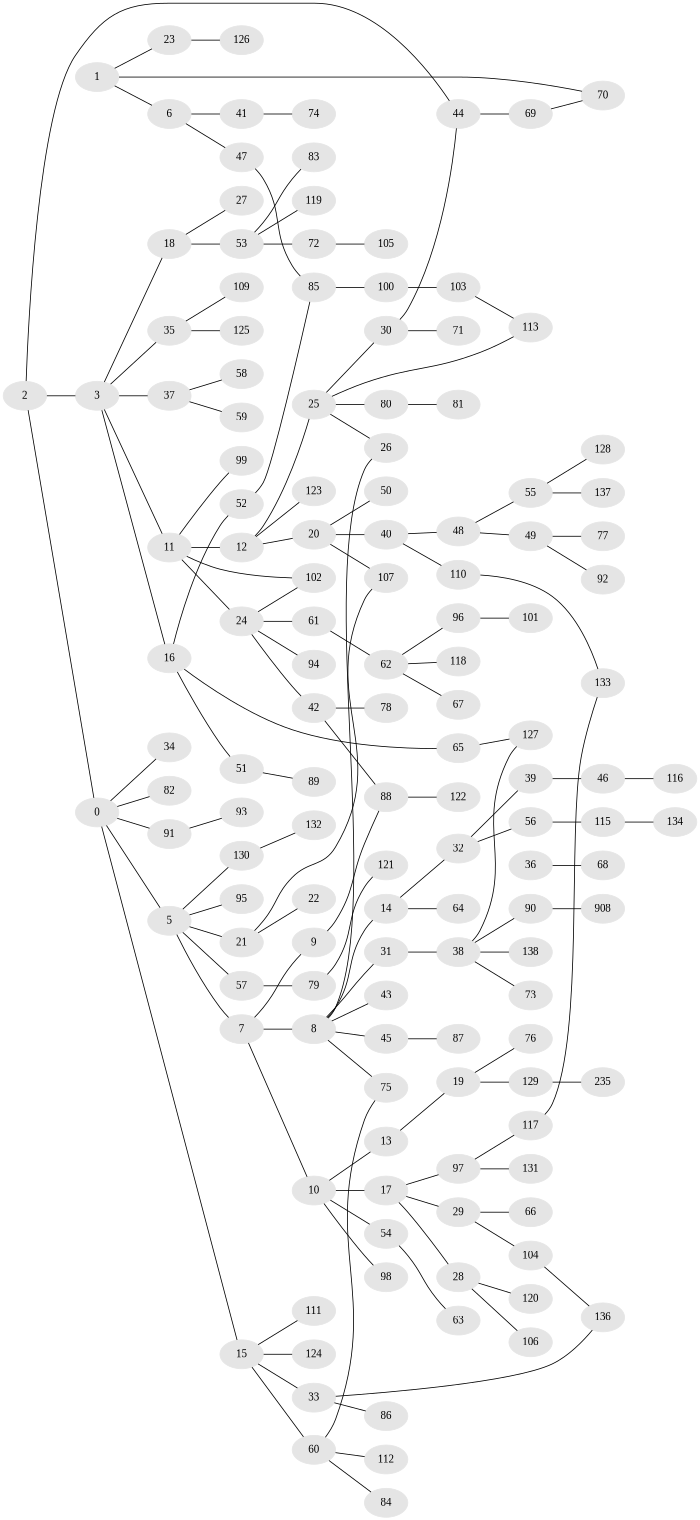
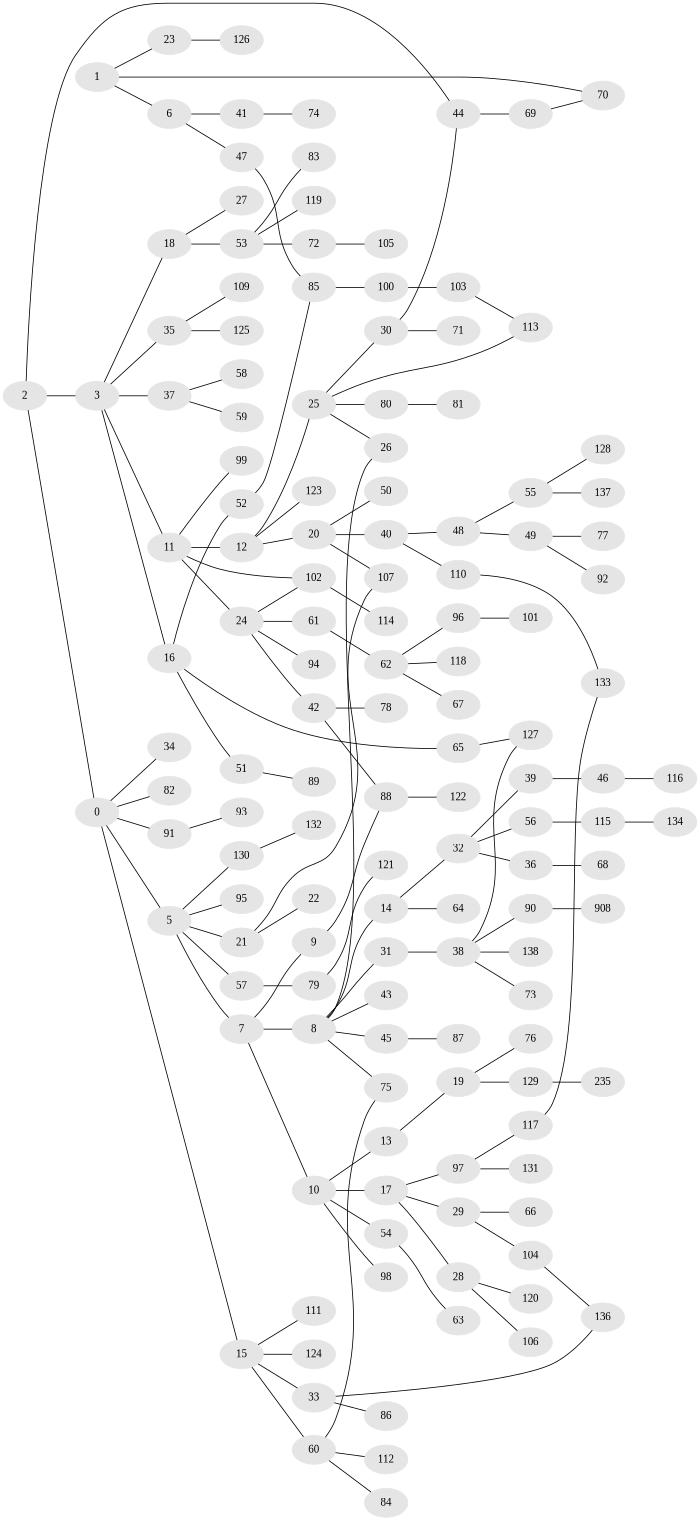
node "114": added
edge "32" -- "36": added
